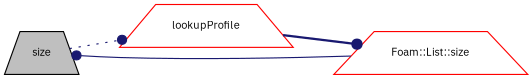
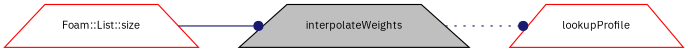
edge "lookupProfile" -> "Foam::List::size": removed
node "size": label "size" -> "interpolateWeights"
